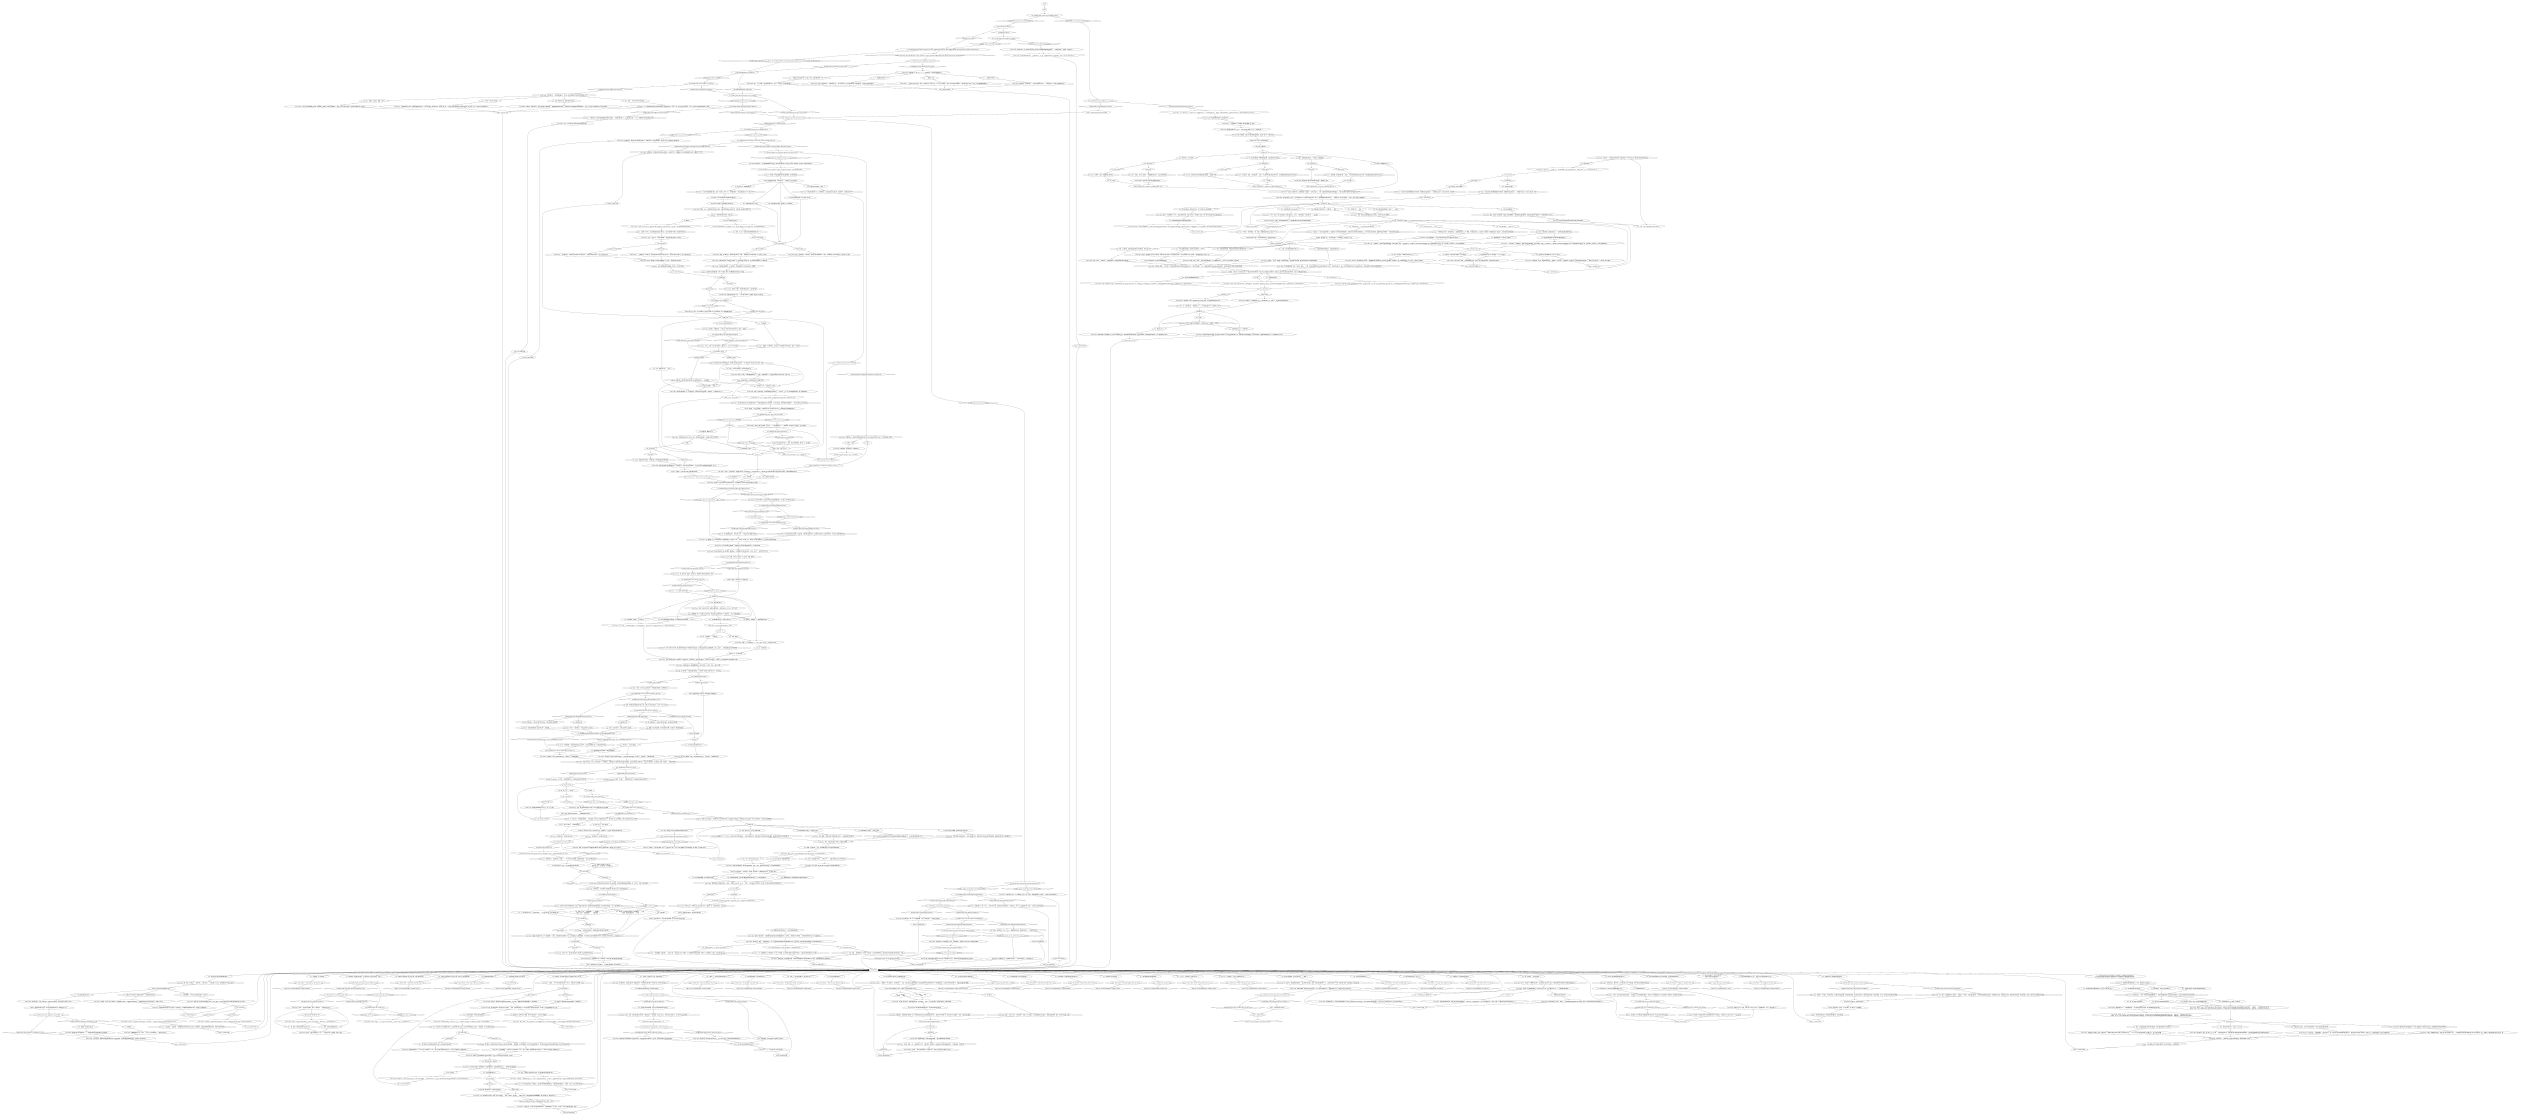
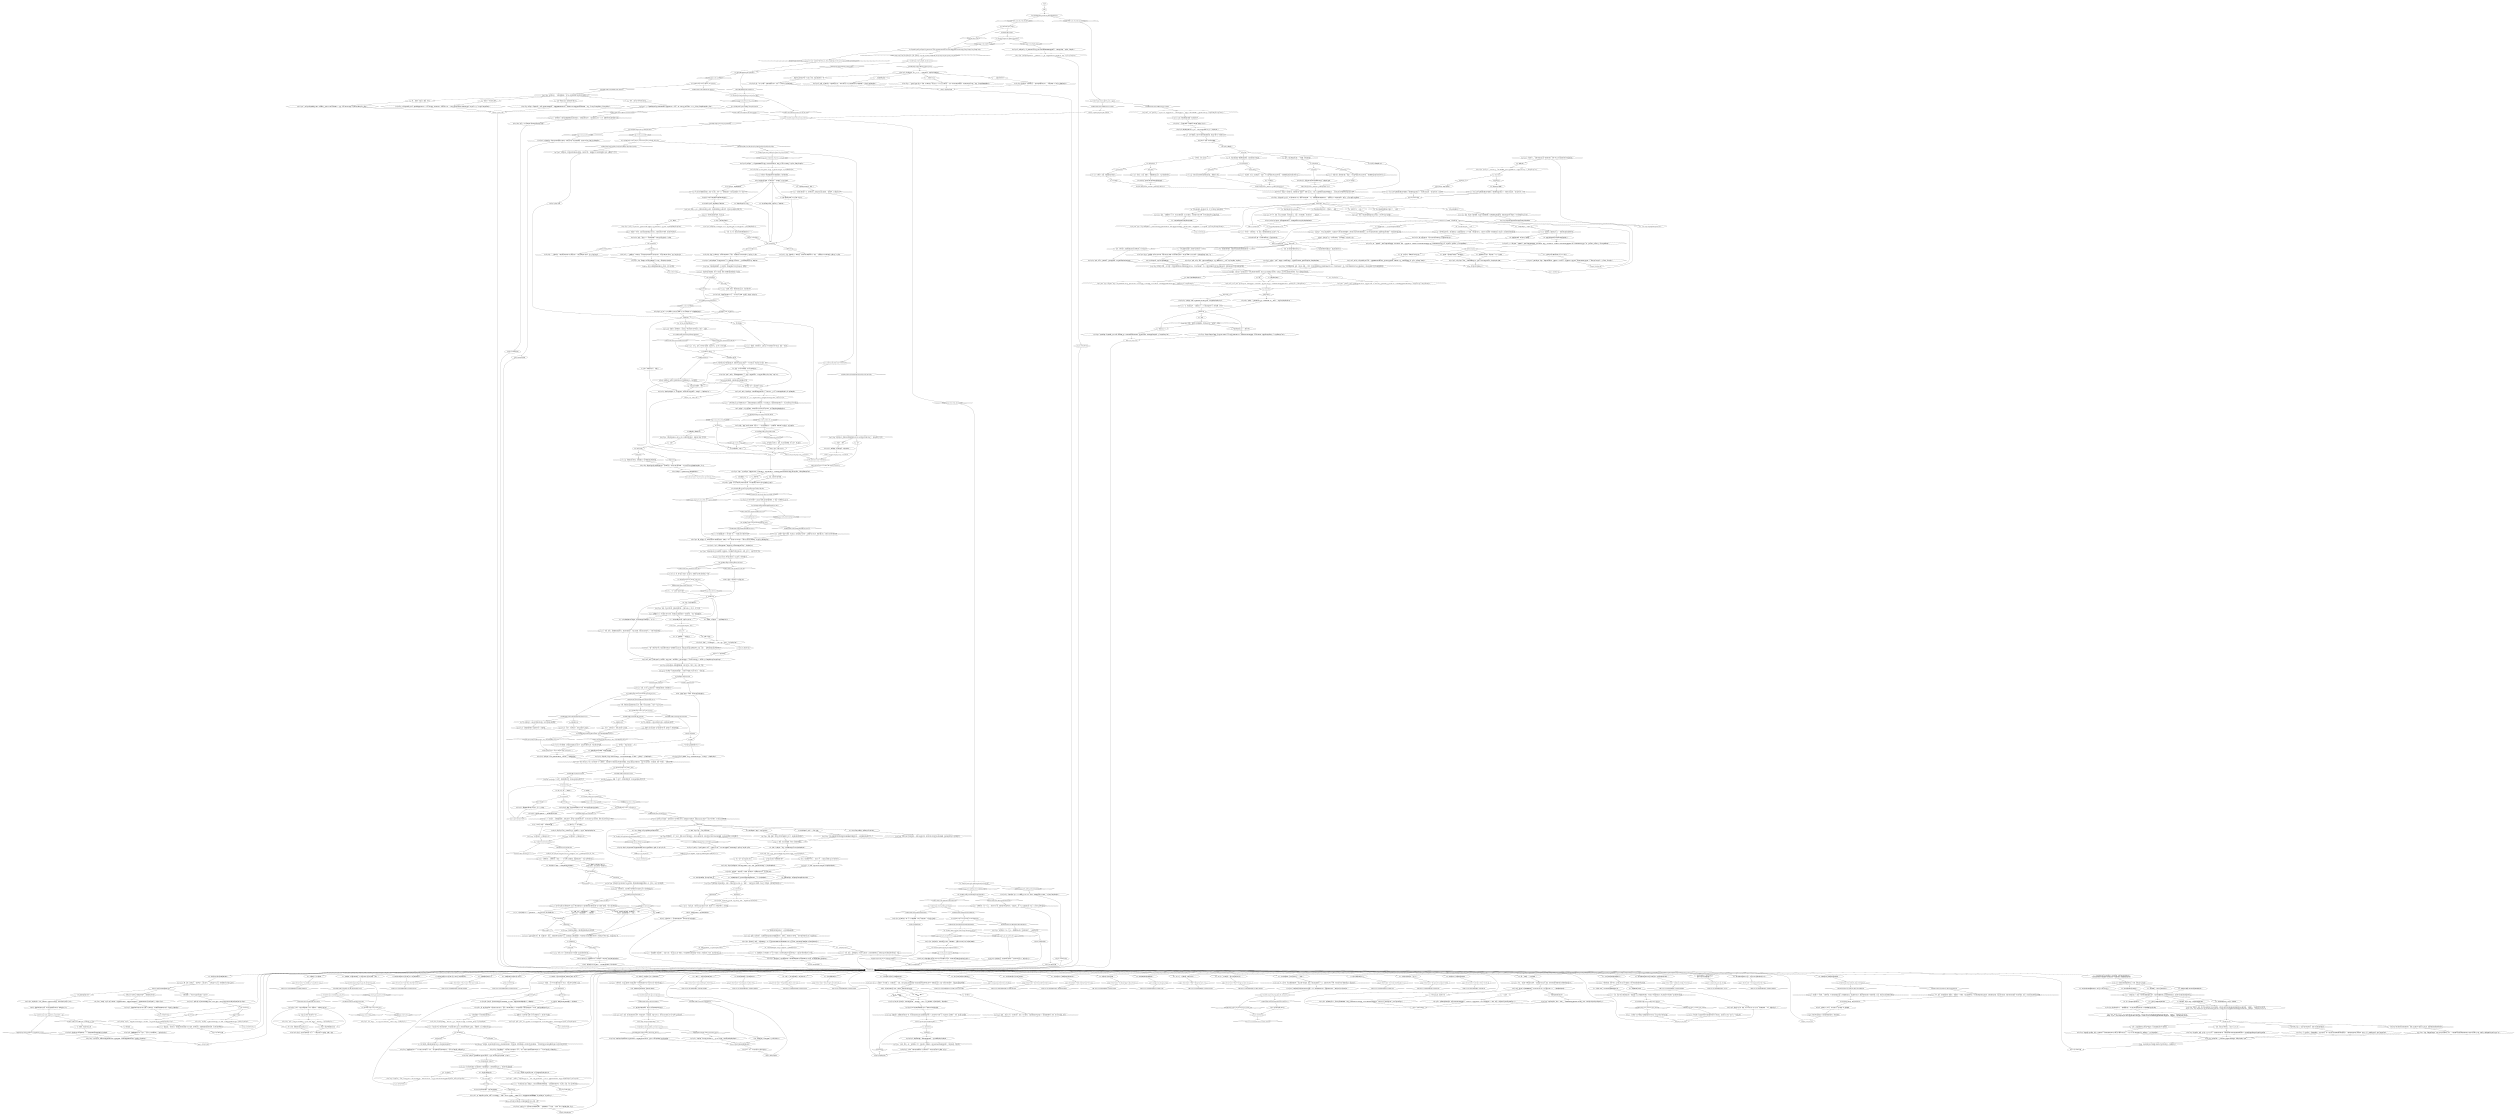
node "You: “你留着吧，我很好。”（不拿支票。）": removed
node "Suggestion: 让你自己面露微笑。跟他那张大臭嘴露出的龇牙咧嘴的笑容一样。": added
